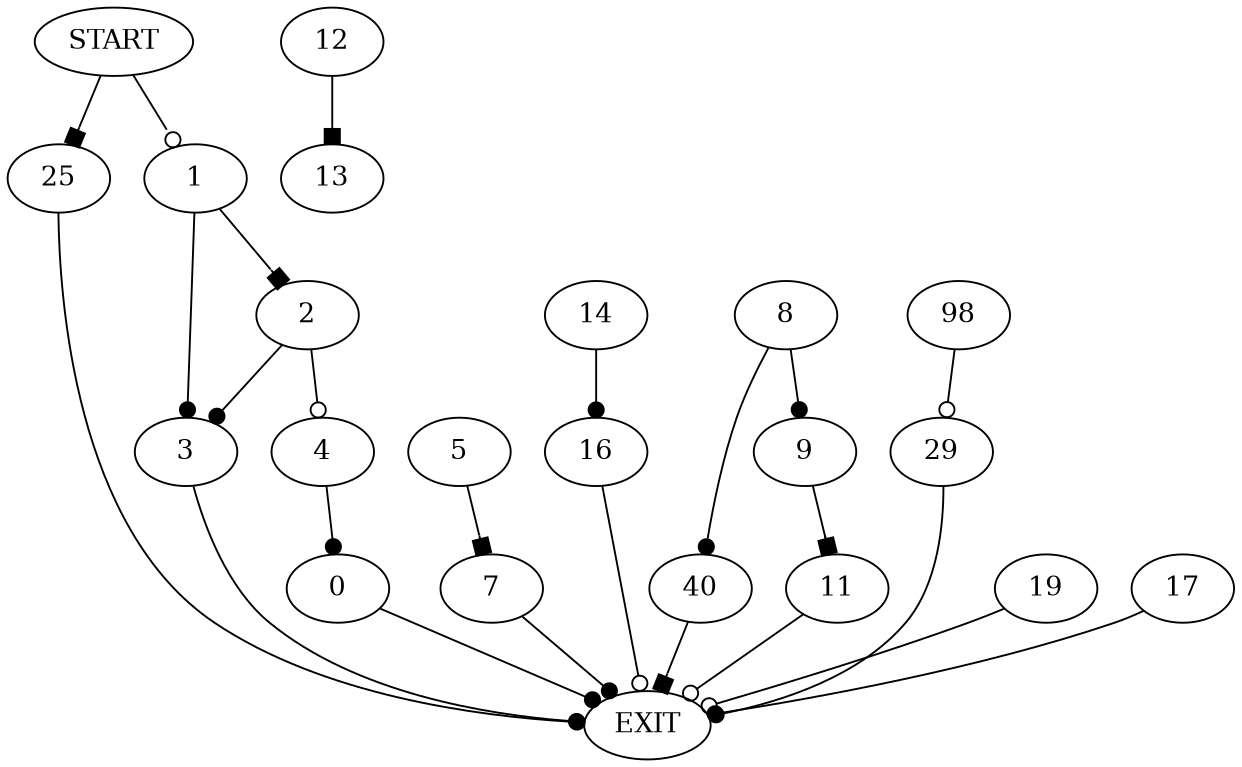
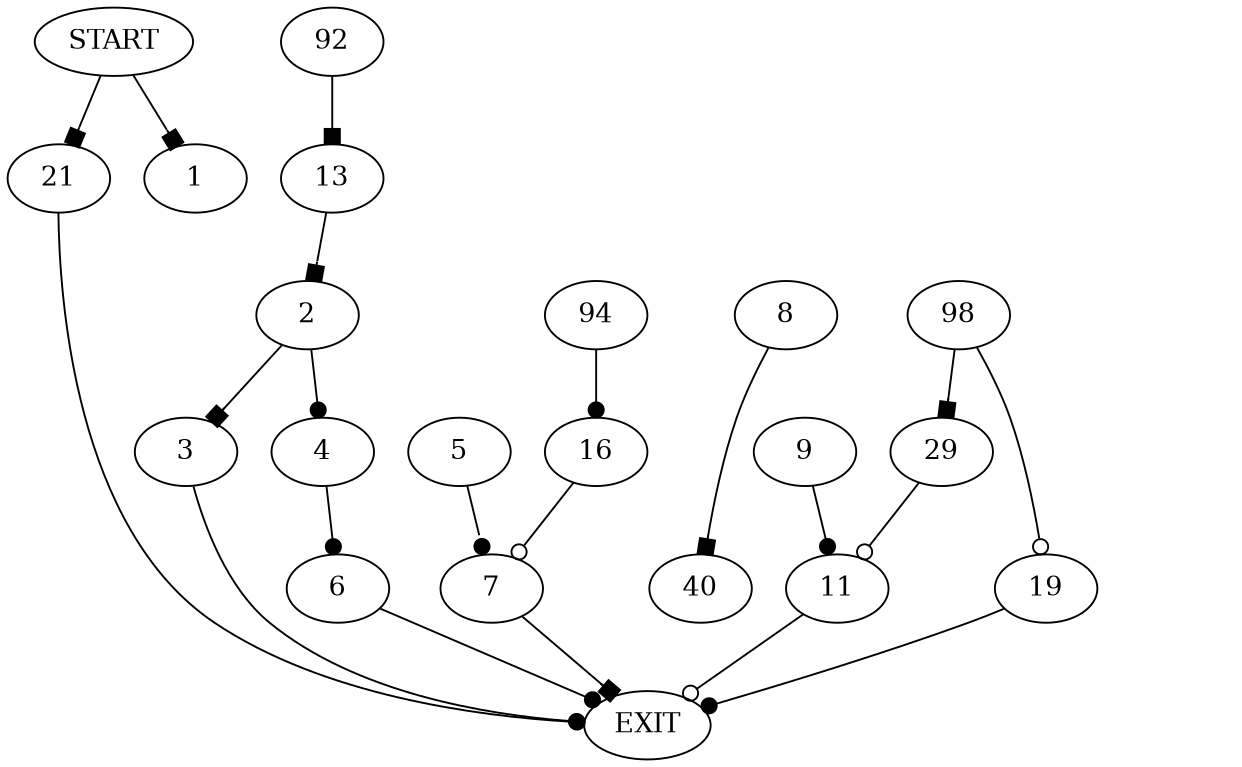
node "12": label "12" -> "92"
edge "START" -> "1": arrowhead odot -> box
node "25": label "25" -> "21"
edge "1" -> "2": now "13" -> "2"
edge "1" -> "3": removed
node "14": label "14" -> "94"
edge "2" -> "4": arrowhead odot -> dot
edge "8" -> "9": removed
edge "98" -> "29": arrowhead odot -> box
edge "2" -> "3": arrowhead dot -> box
edge "8" -> "40": arrowhead dot -> box
edge "98" -> "19": added
edge "5" -> "7": arrowhead box -> dot
edge "9" -> "11": arrowhead box -> dot
edge "16" -> "EXIT": now "16" -> "7"
node "0": label "0" -> "6"
node "17": removed
edge "29" -> "EXIT": now "29" -> "11"
edge "19" -> "EXIT": arrowhead odot -> dot
edge "40" -> "EXIT": removed
edge "7" -> "EXIT": arrowhead dot -> box
